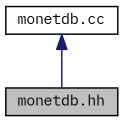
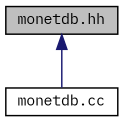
edge "monetdb.hh" -> "monetdb.cc": reversed
